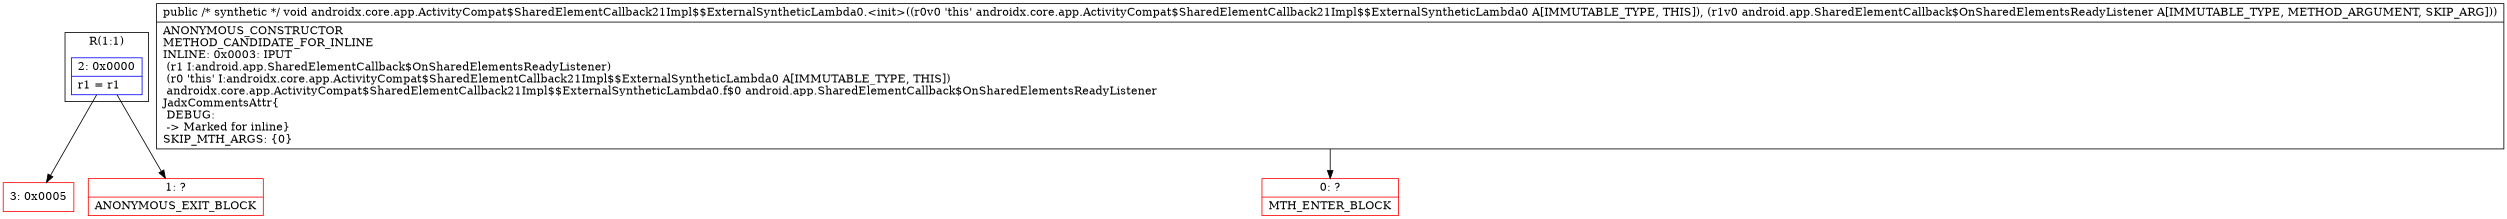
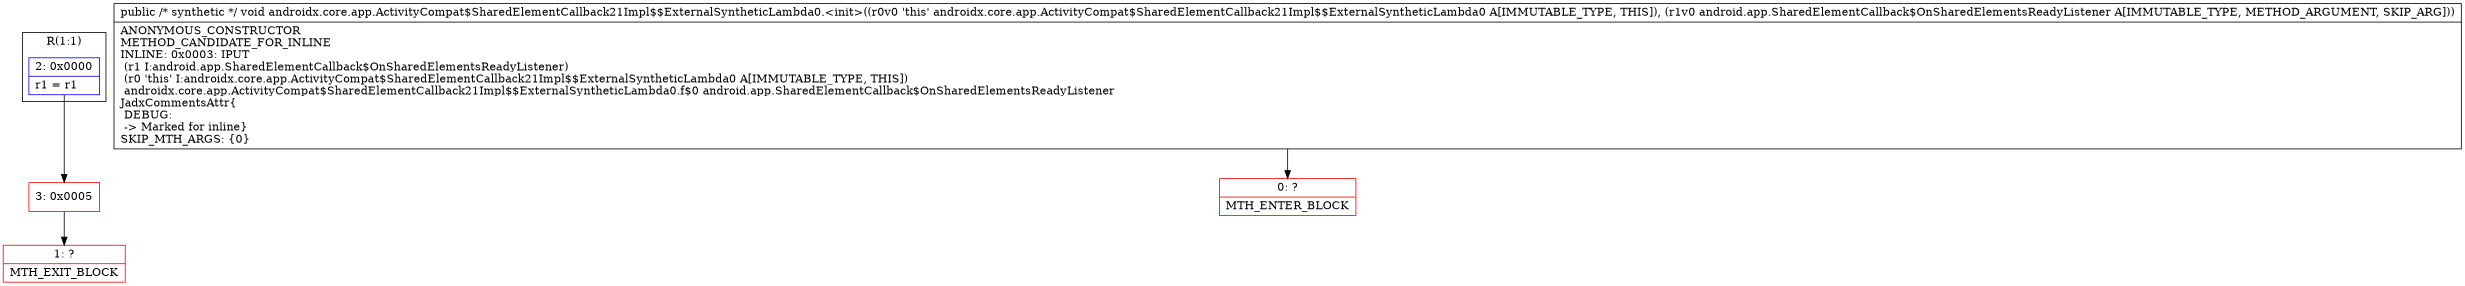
edge "2: 0x0000" -> "1: ?": now "3: 0x0005" -> "1: ?"
node "1: ?": text "ANONYMOUS_EXIT_BLOCK" -> "MTH_EXIT_BLOCK"
